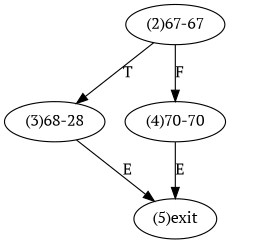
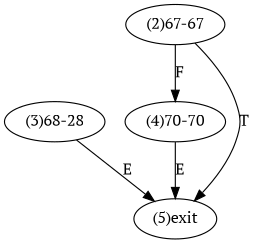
edge "(2)67-67" -> "(3)68-28": now "(2)67-67" -> "(5)exit"
